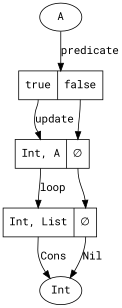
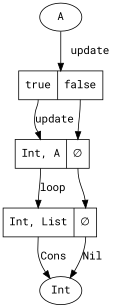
edge "A" -> "true": label "predicate" -> "update"
